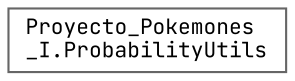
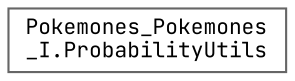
node "Proyecto_Pokemones _I.ProbabilityUtils": label "Proyecto_Pokemones _I.ProbabilityUtils" -> "Pokemones_Pokemones _I.ProbabilityUtils"
